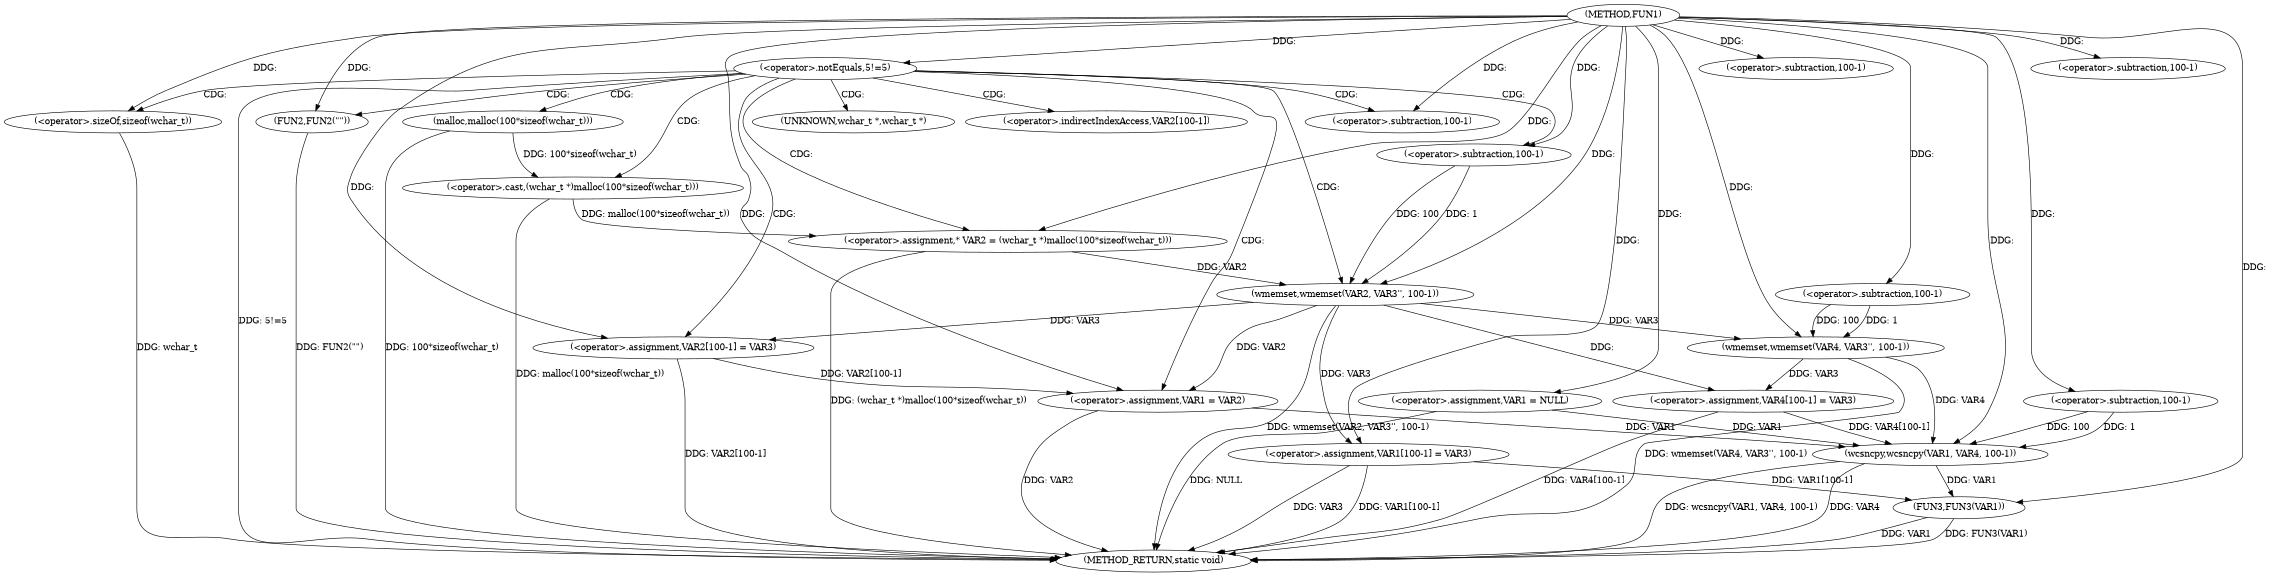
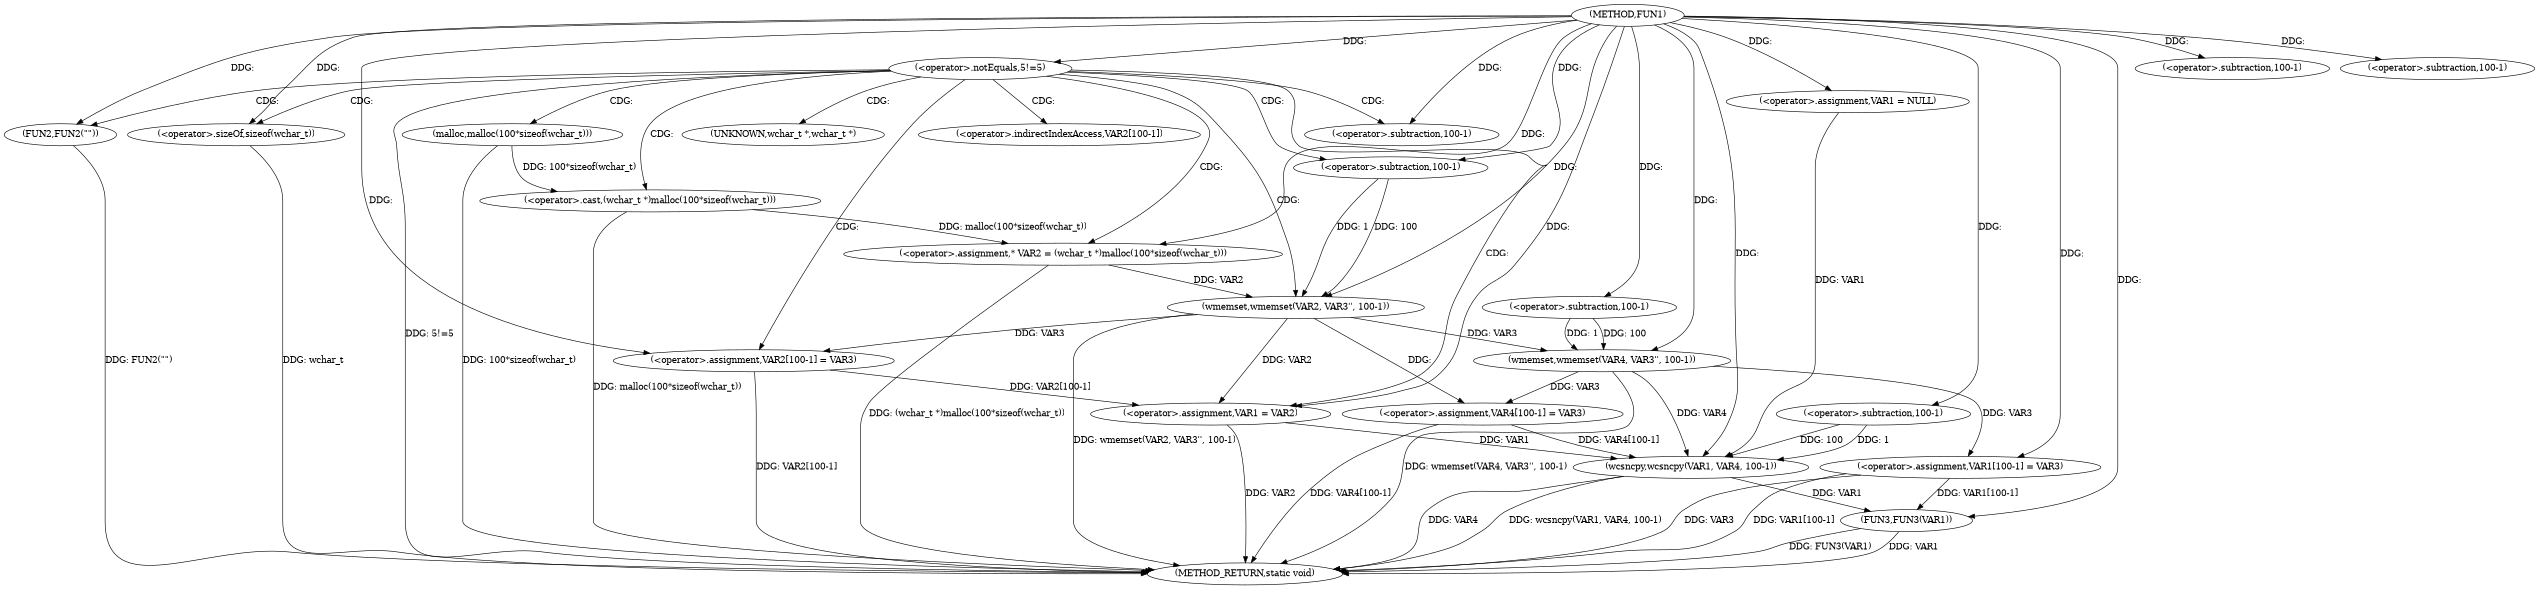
edge "(wmemset,wmemset(VAR2, VAR3'', 100-1))" -> "(<operator>.assignment,VAR1[100-1] = VAR3)": now "(wmemset,wmemset(VAR4, VAR3'', 100-1))" -> "(<operator>.assignment,VAR1[100-1] = VAR3)"
edge "(<operator>.assignment,VAR1 = NULL)" -> "(METHOD_RETURN,static void)": removed, label "DDG: NULL"
